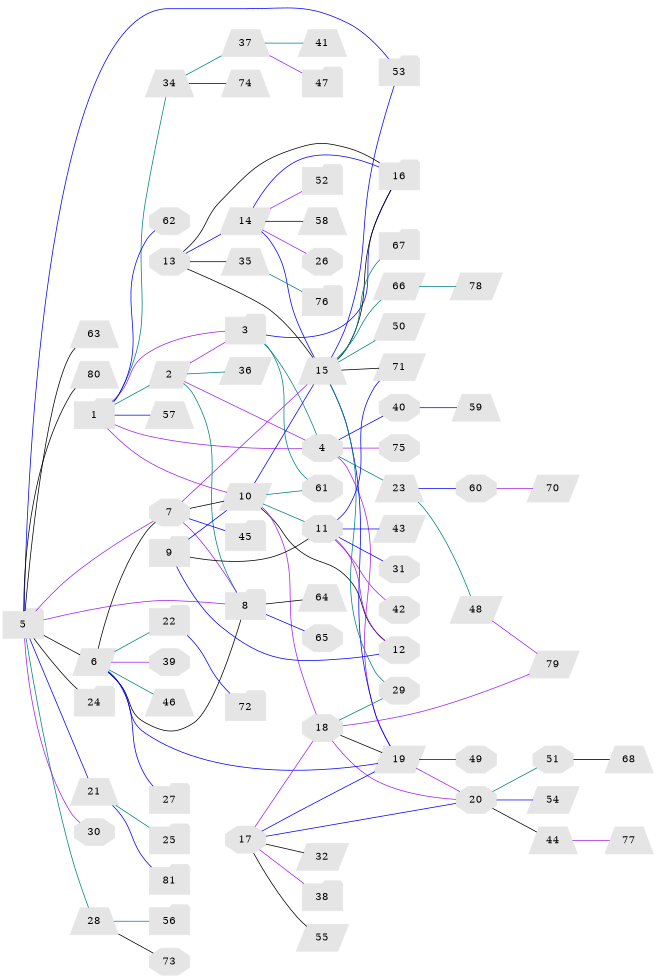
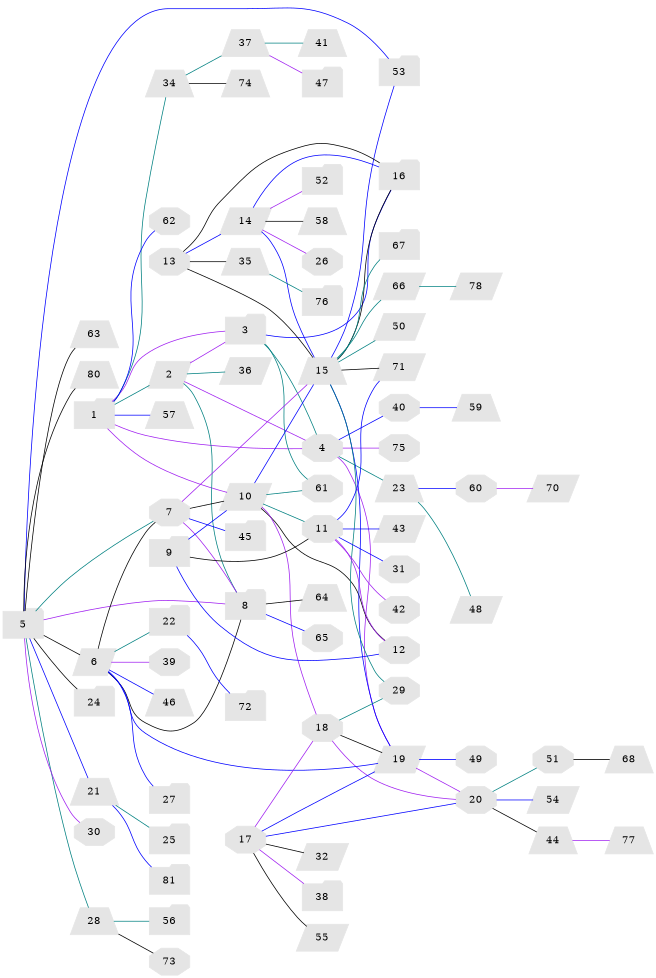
edge "7" -- "5": color purple -> teal
node "79": removed
edge "6" -- "46": color teal -> blue
